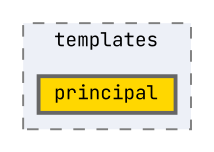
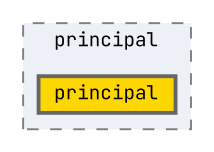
cluster "templates": label "templates" -> "principal"
